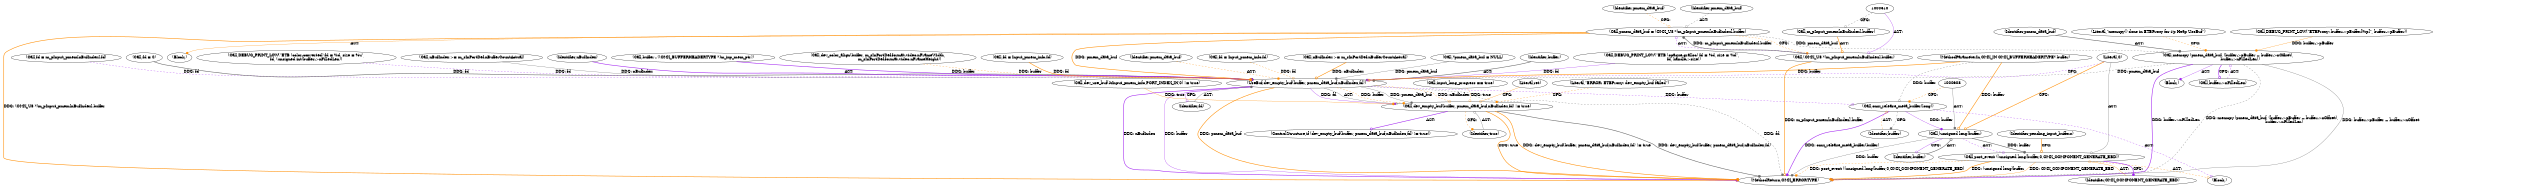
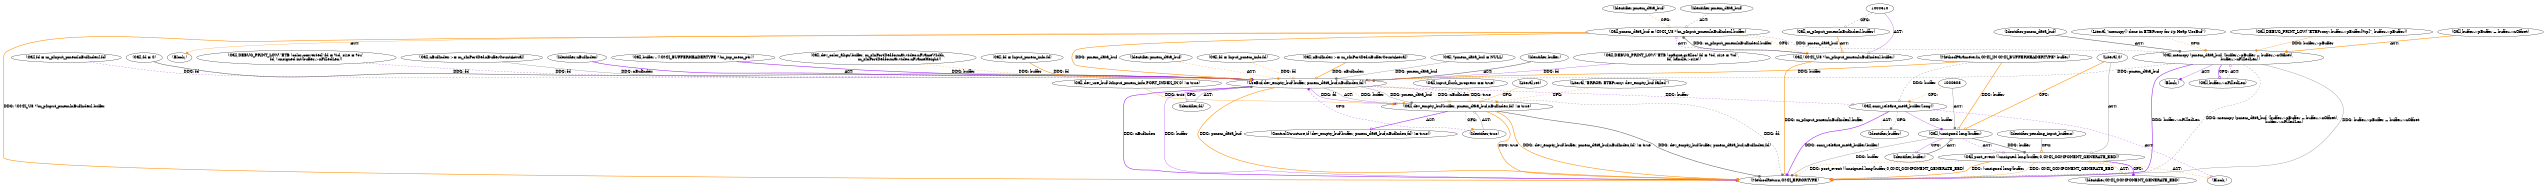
node "(Call,buffer->pBuffer + buffer->nOffset)": added
edge "(Literal,0)" -> "(UseBuf,dev_empty_buf(buffer, pmem_data_buf,nBufIndex,fd))": now "(Identifier,true)" -> "(UseBuf,dev_empty_buf(buffer, pmem_data_buf,nBufIndex,fd))"
node "(Call,input_long_progress == true)": label "(Call,input_long_progress == true)" -> "(Call,input_flush_progress == true)"
